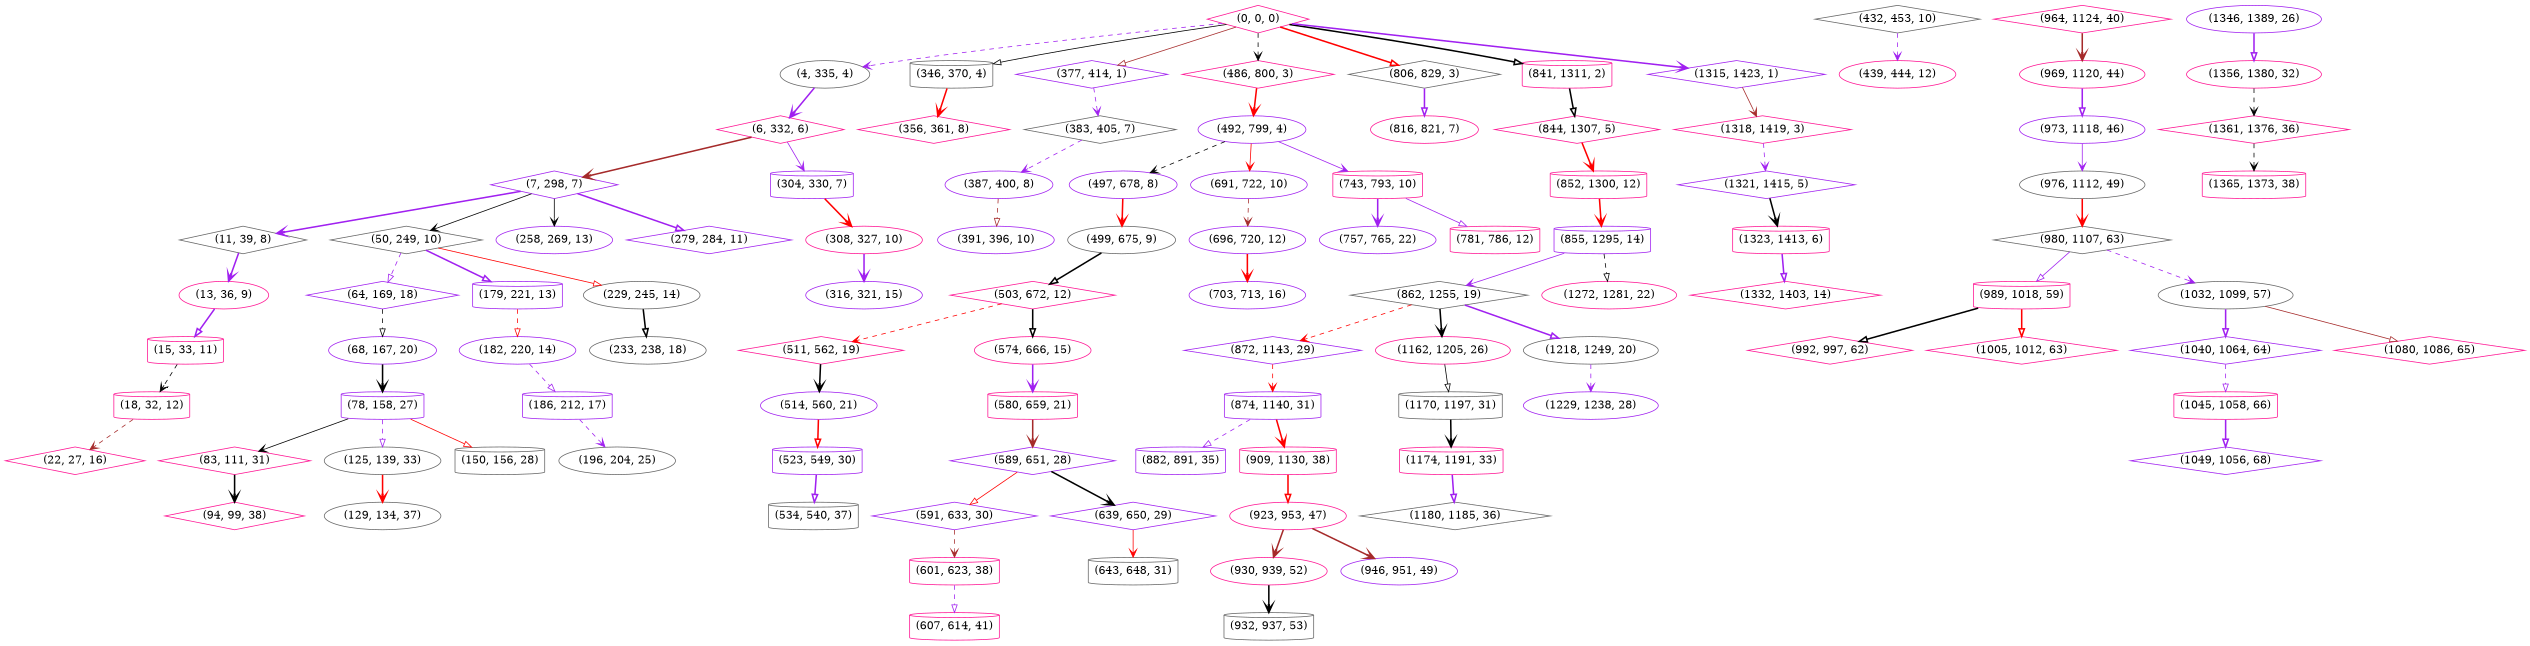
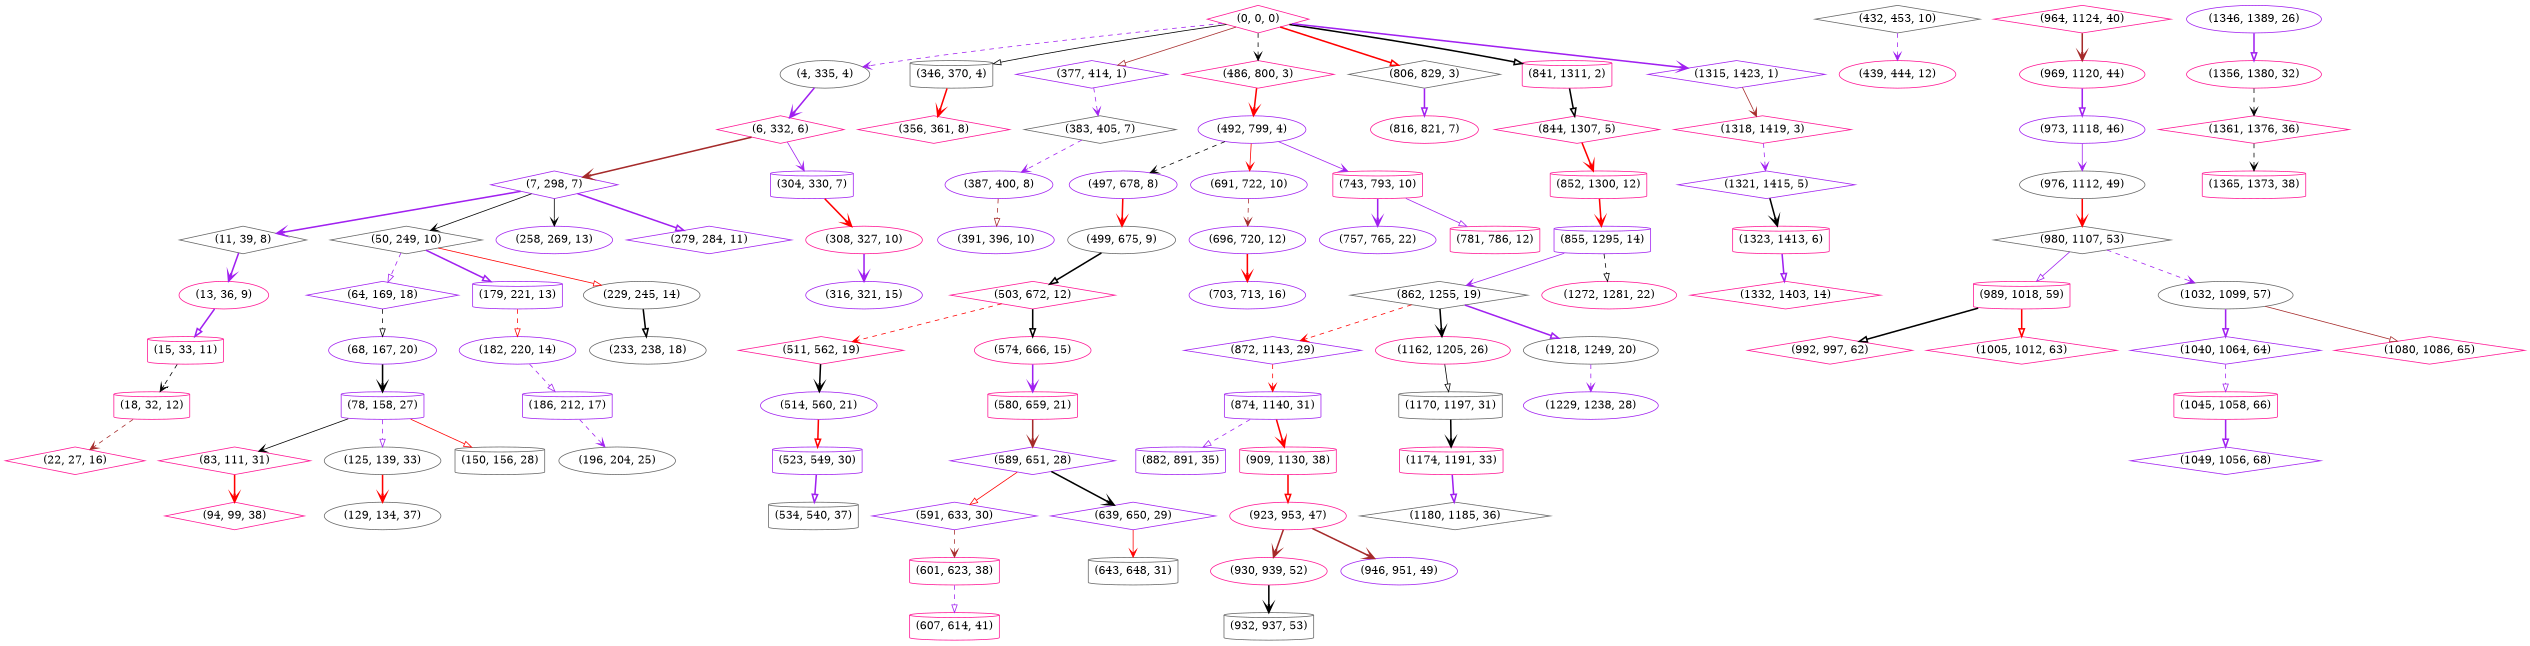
node "(980, 1107, 63)": label "(980, 1107, 63)" -> "(980, 1107, 53)"
edge "(83, 111, 31)" -> "(94, 99, 38)": color black -> red
